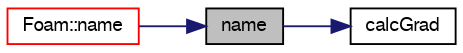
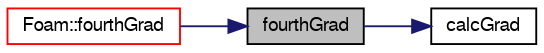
node "Foam::name": label "Foam::name" -> "Foam::fourthGrad"
node "name": label "name" -> "fourthGrad"
